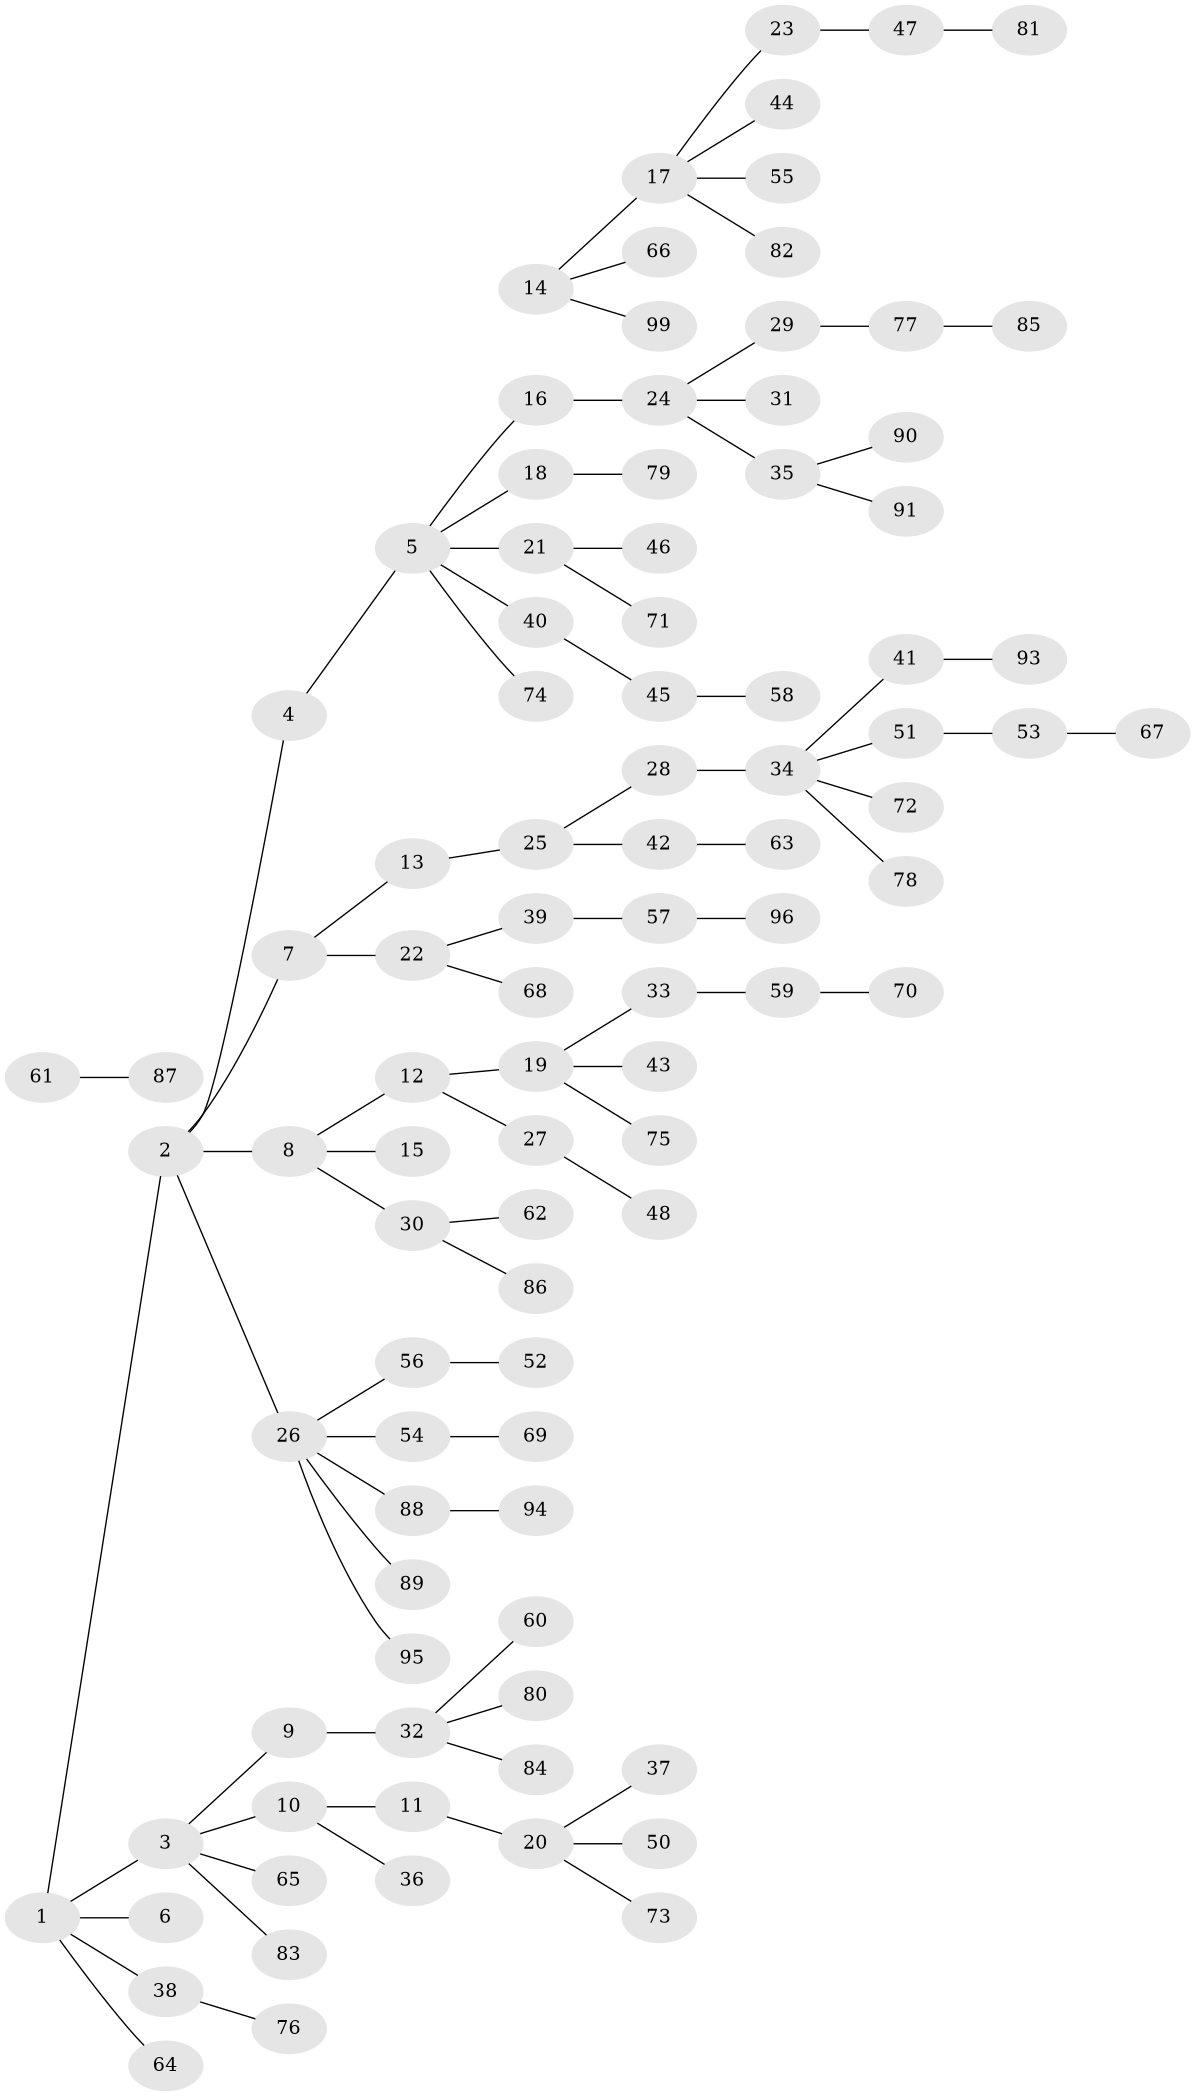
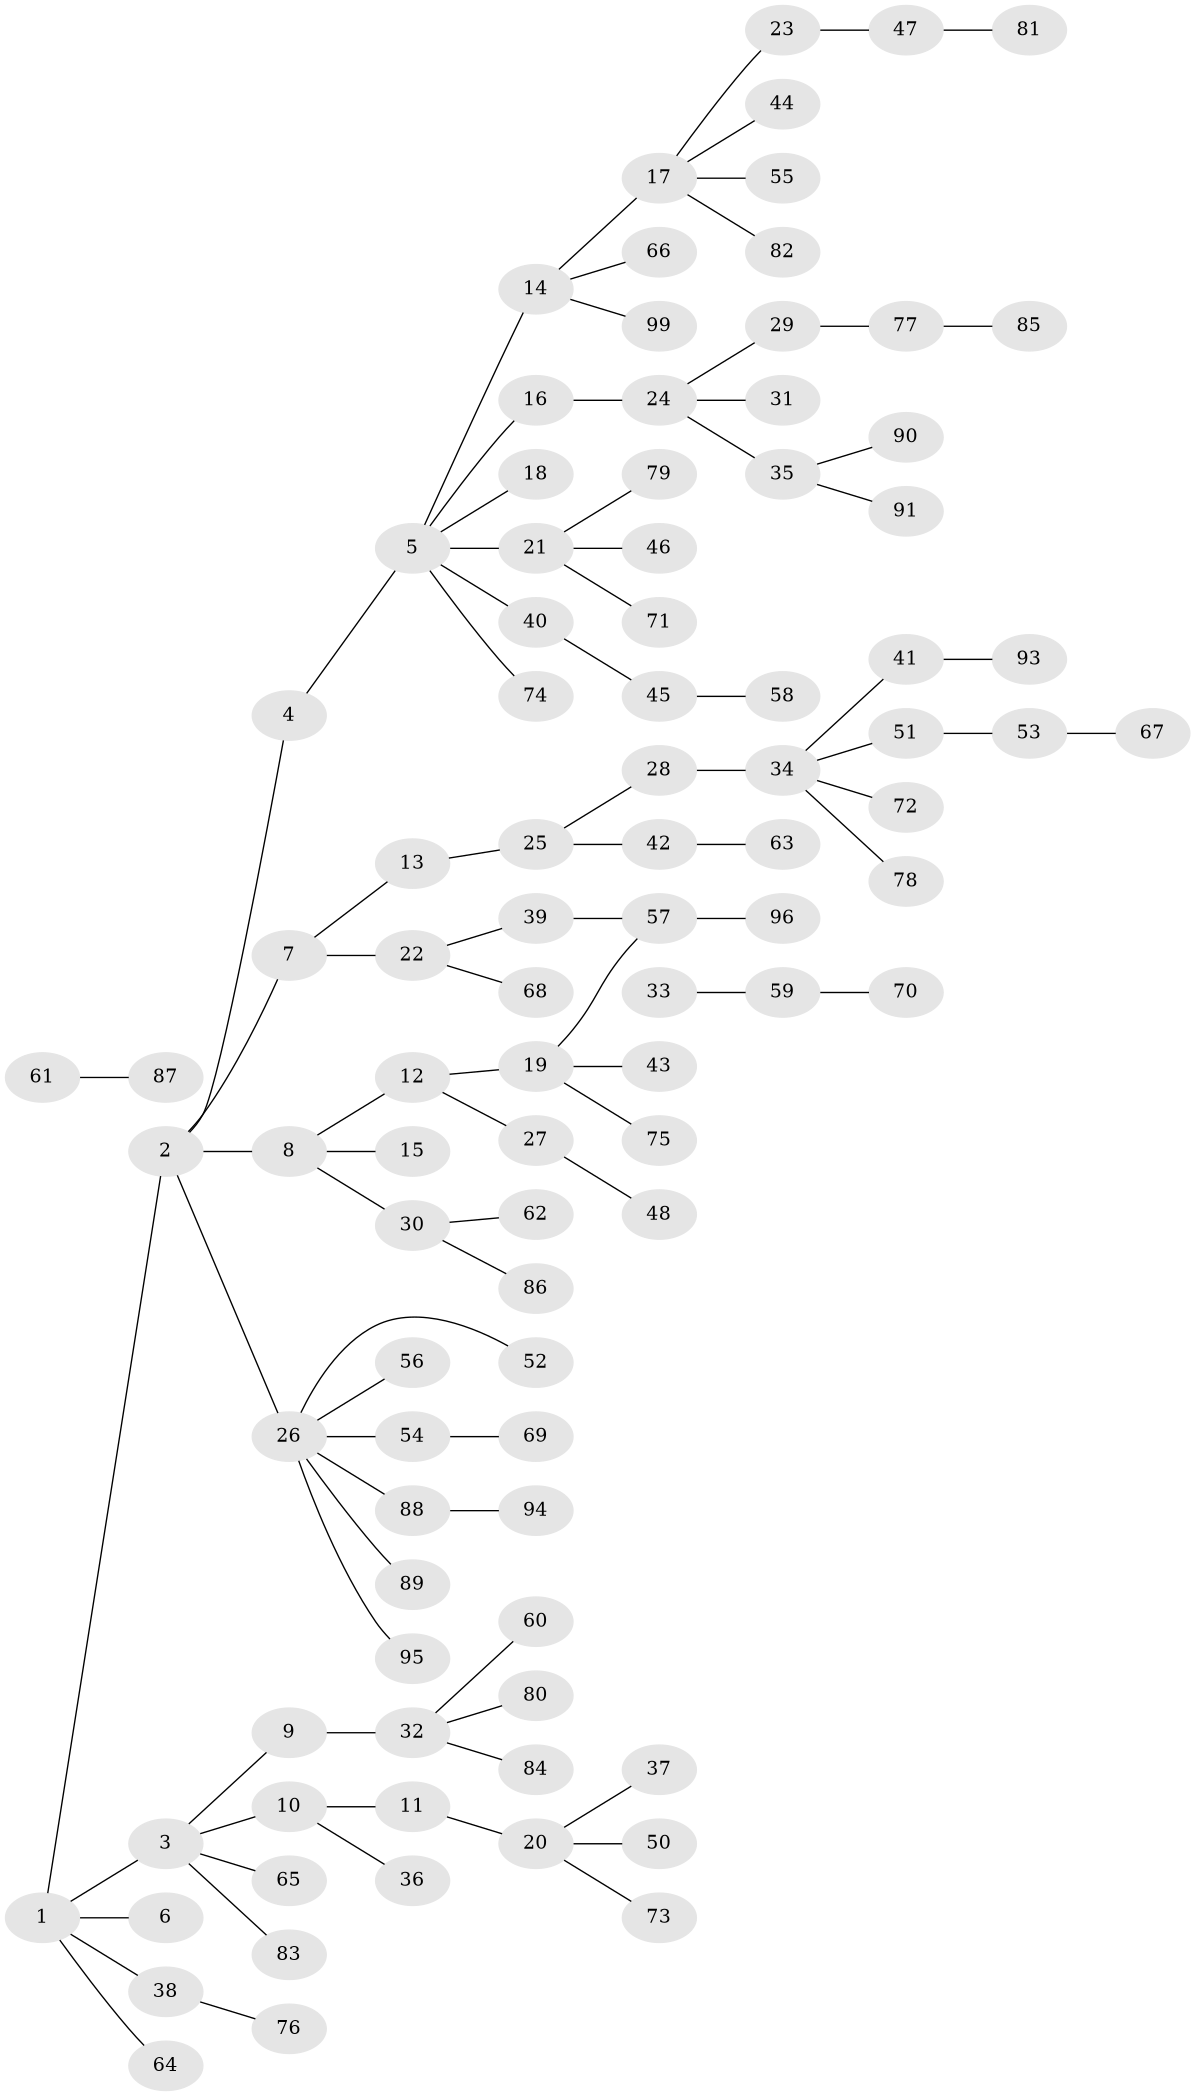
edge "14" -- "5": added
edge "18" -- "79": now "21" -- "79"
edge "33" -- "19": now "57" -- "19"
edge "56" -- "52": now "26" -- "52"
